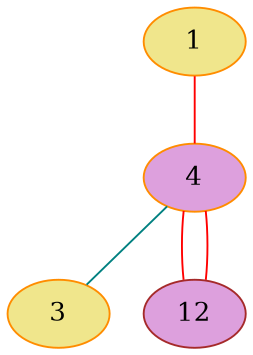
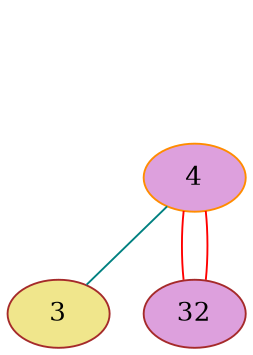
node "1": removed
node "3": color darkorange -> brown
node "12": label "12" -> "32"
